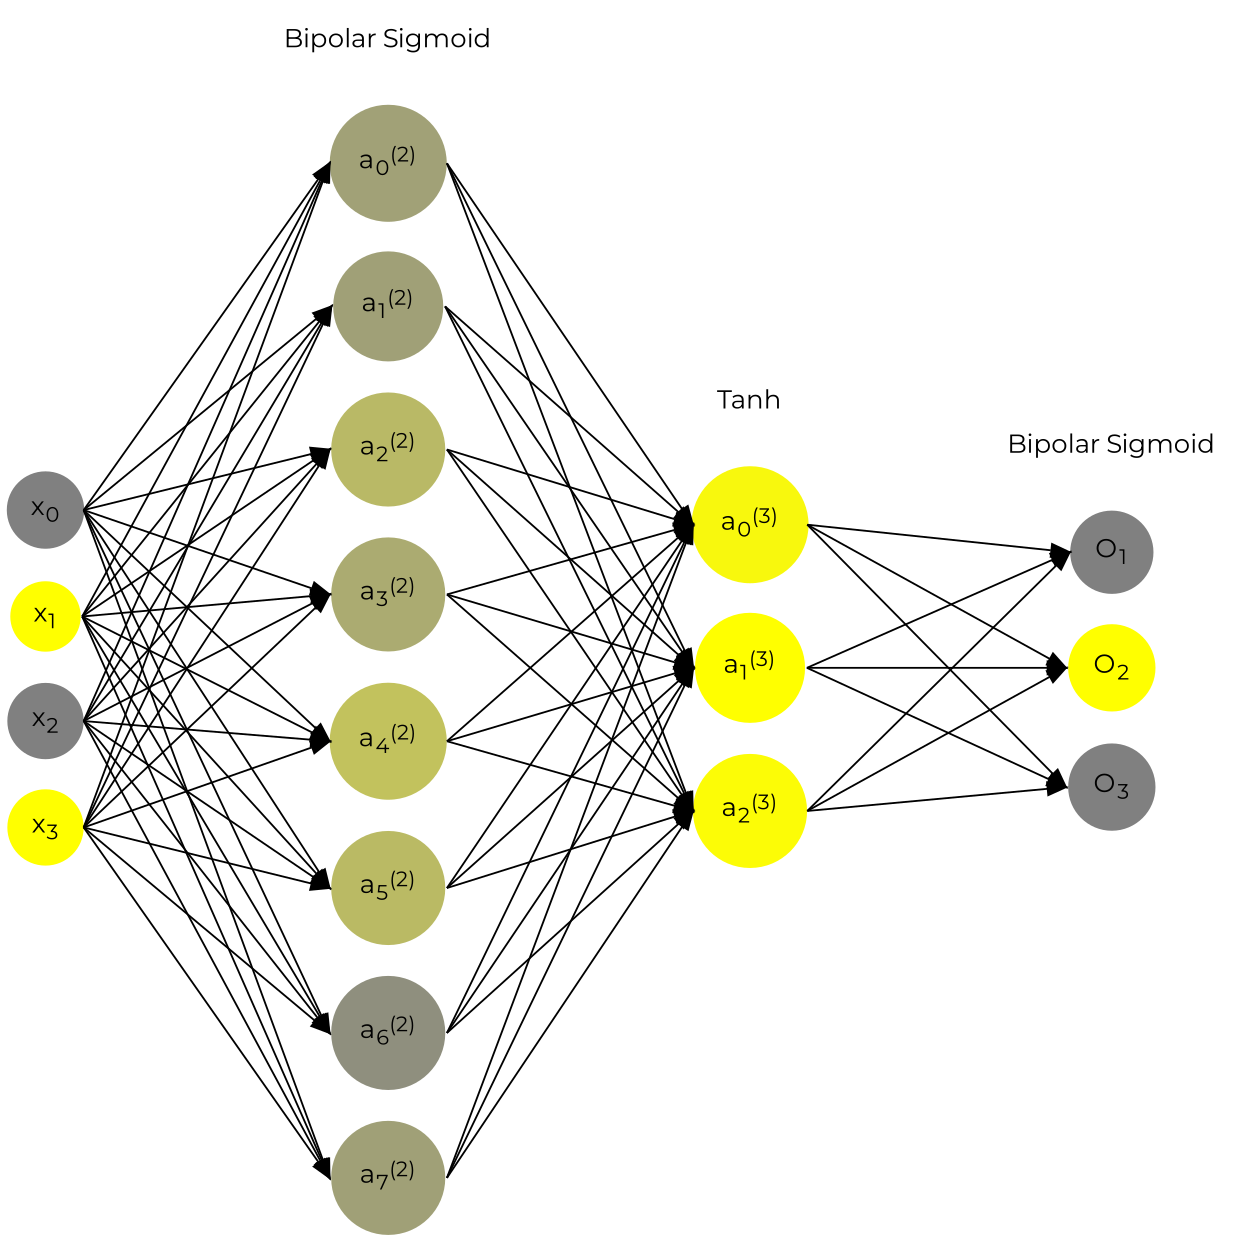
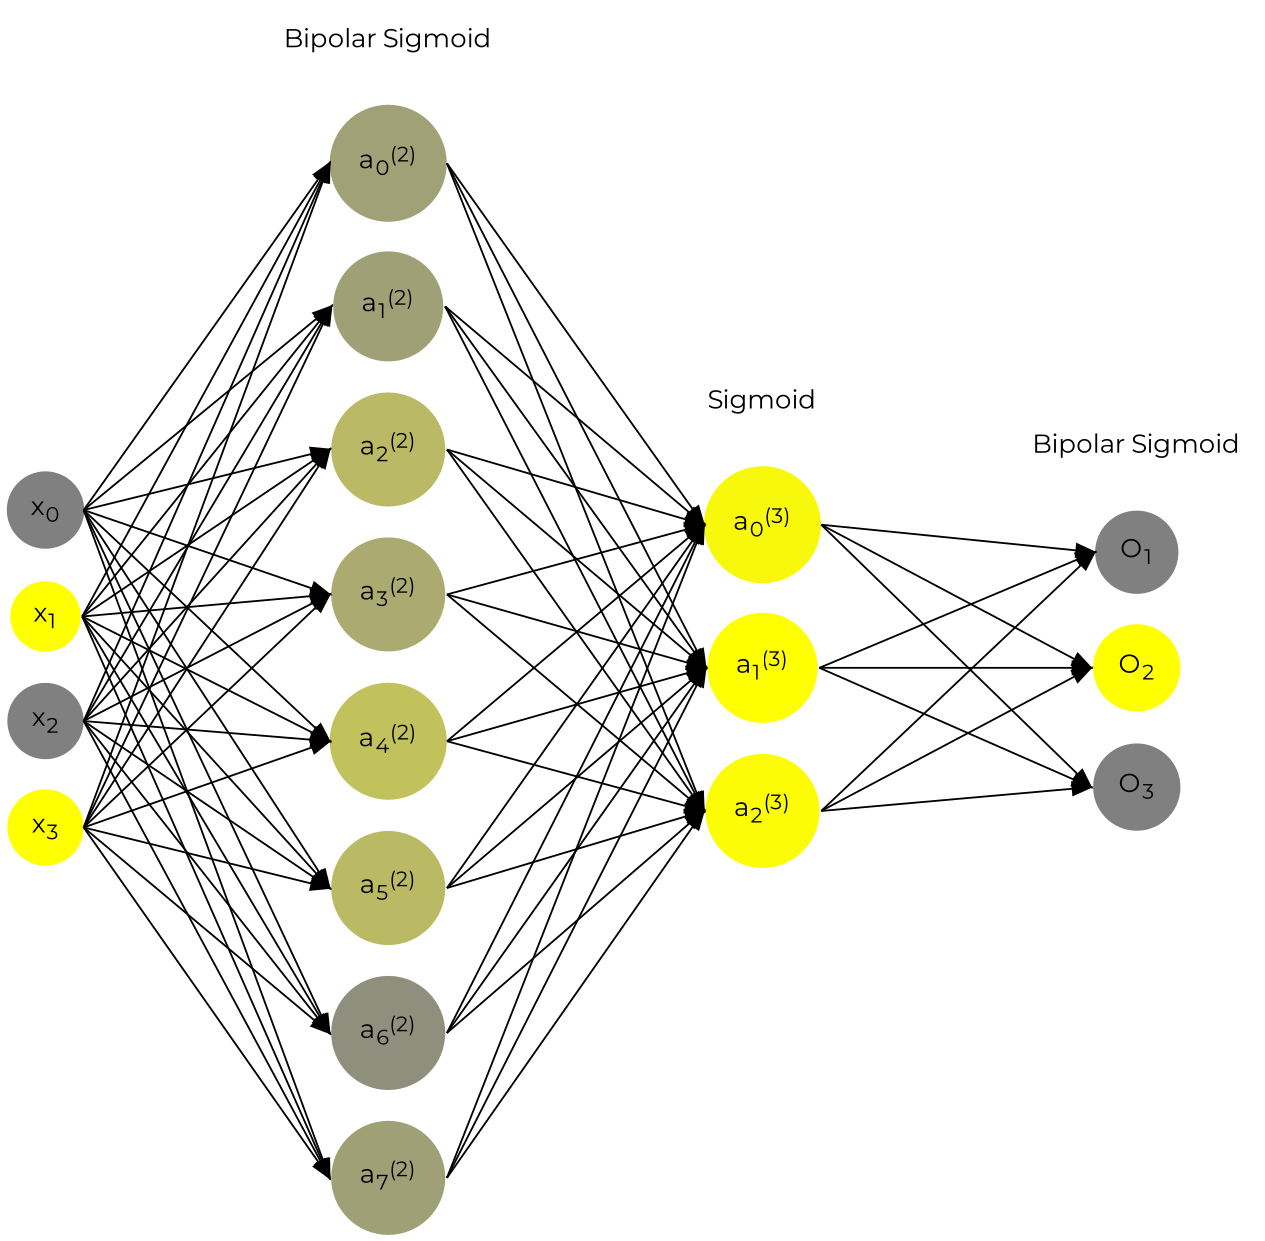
node "Tanh": label "Tanh" -> "Sigmoid"
